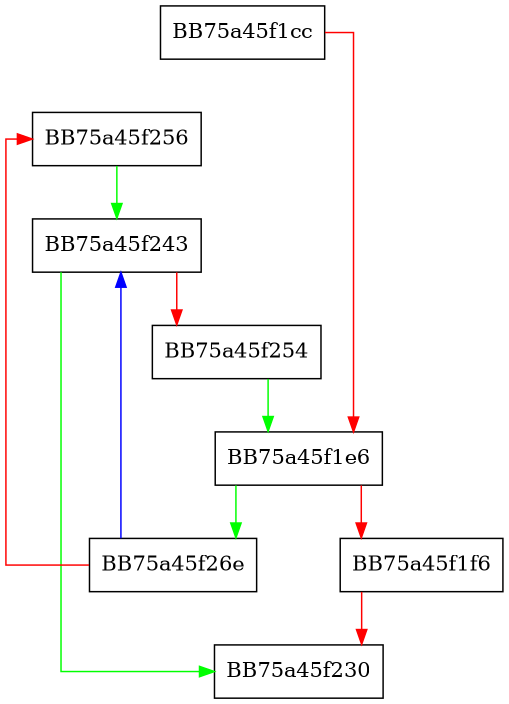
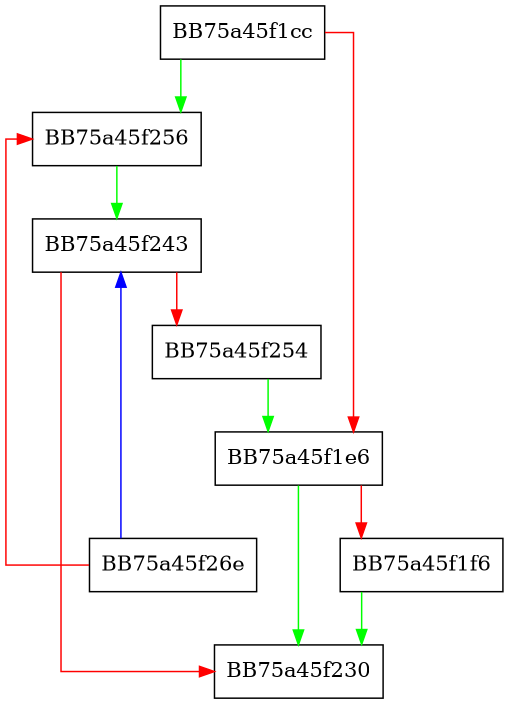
edge "BB75a45f1cc" -> "BB75a45f256": added
edge "BB75a45f1e6" -> "BB75a45f26e": now "BB75a45f1e6" -> "BB75a45f230"
edge "BB75a45f243" -> "BB75a45f230": color green -> red
edge "BB75a45f1f6" -> "BB75a45f230": color red -> green
